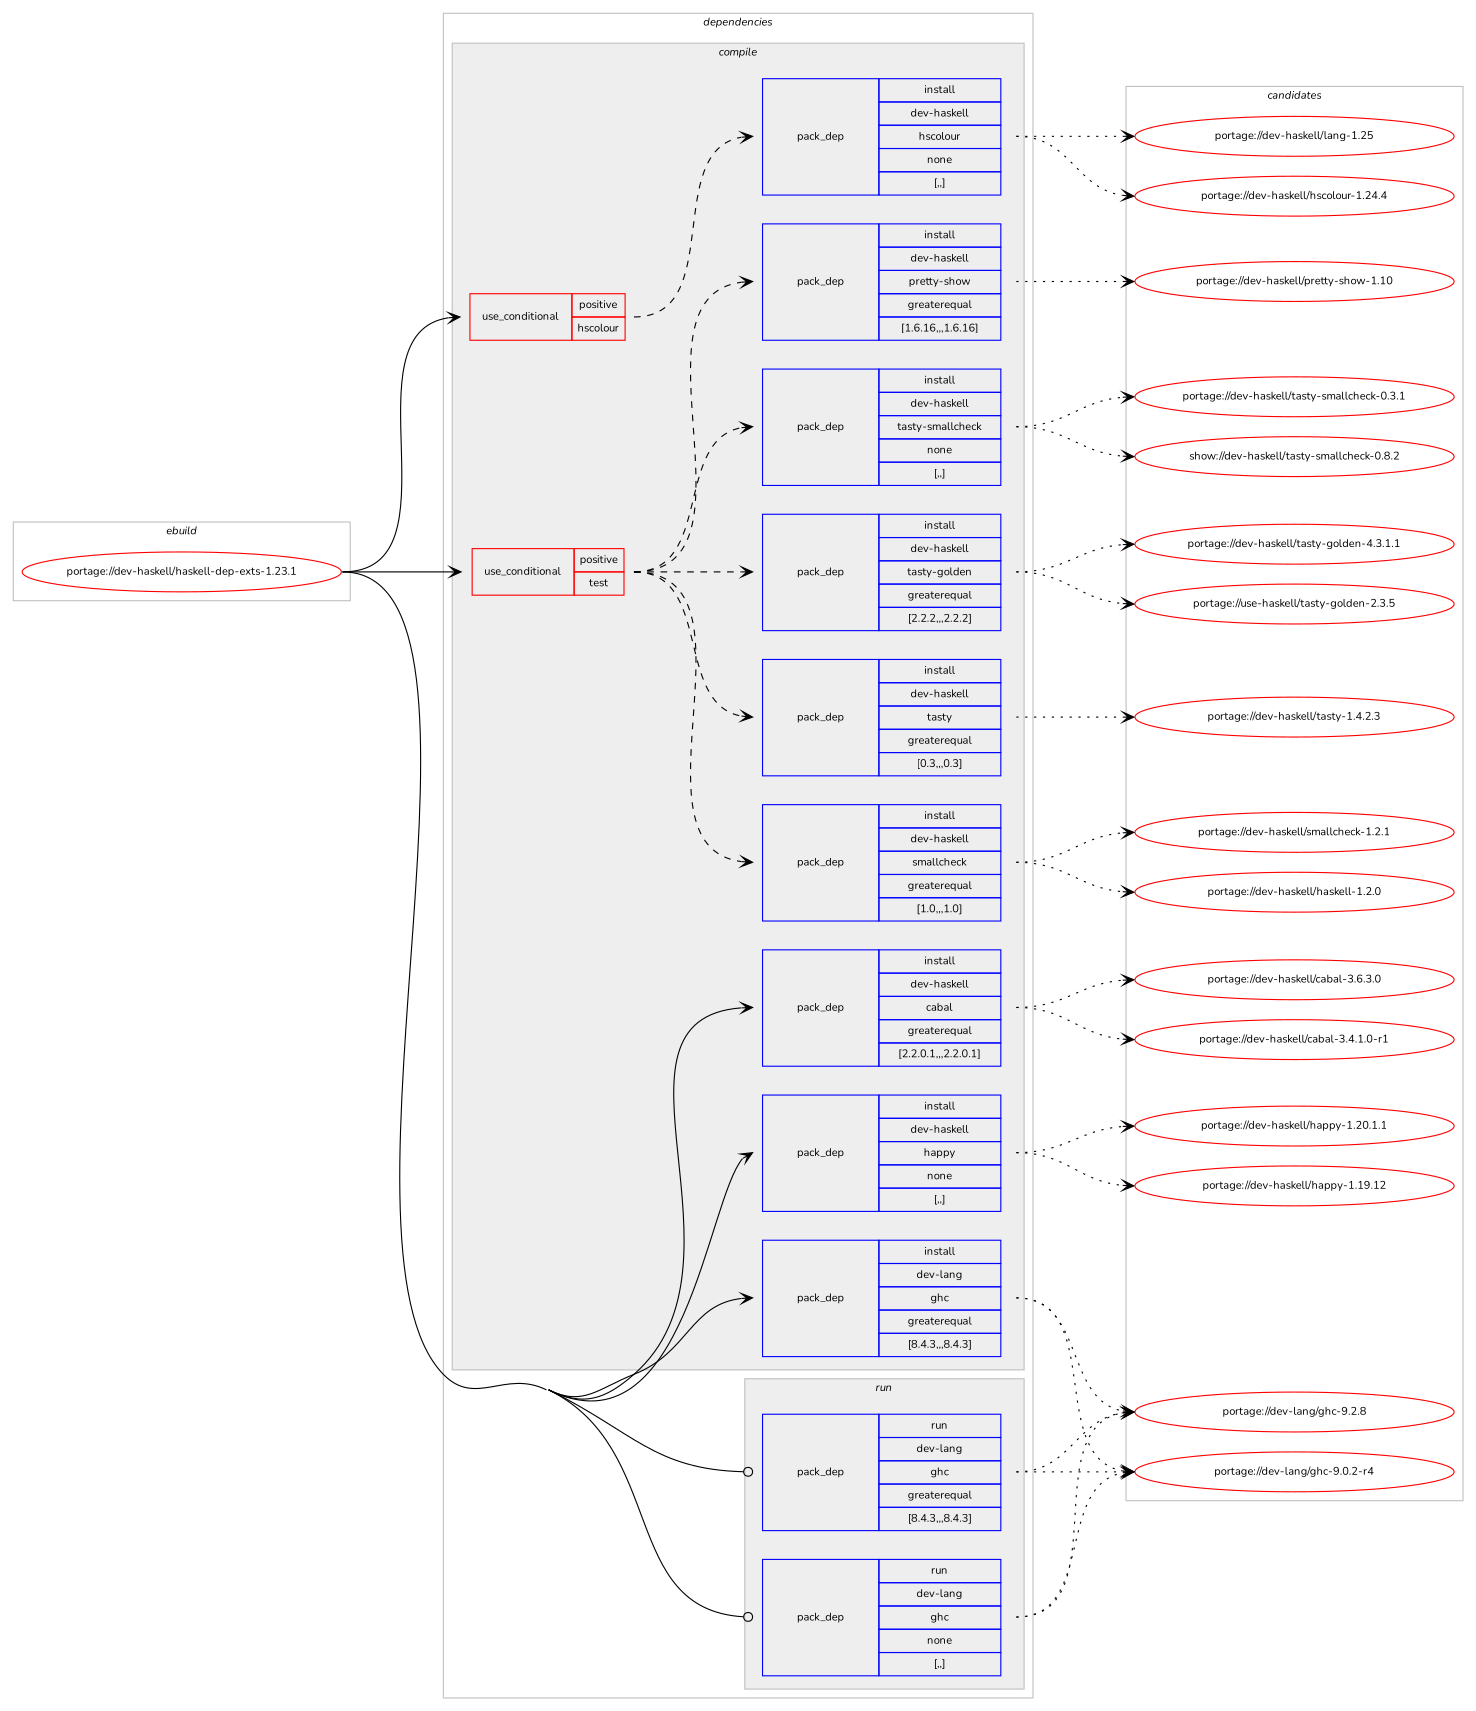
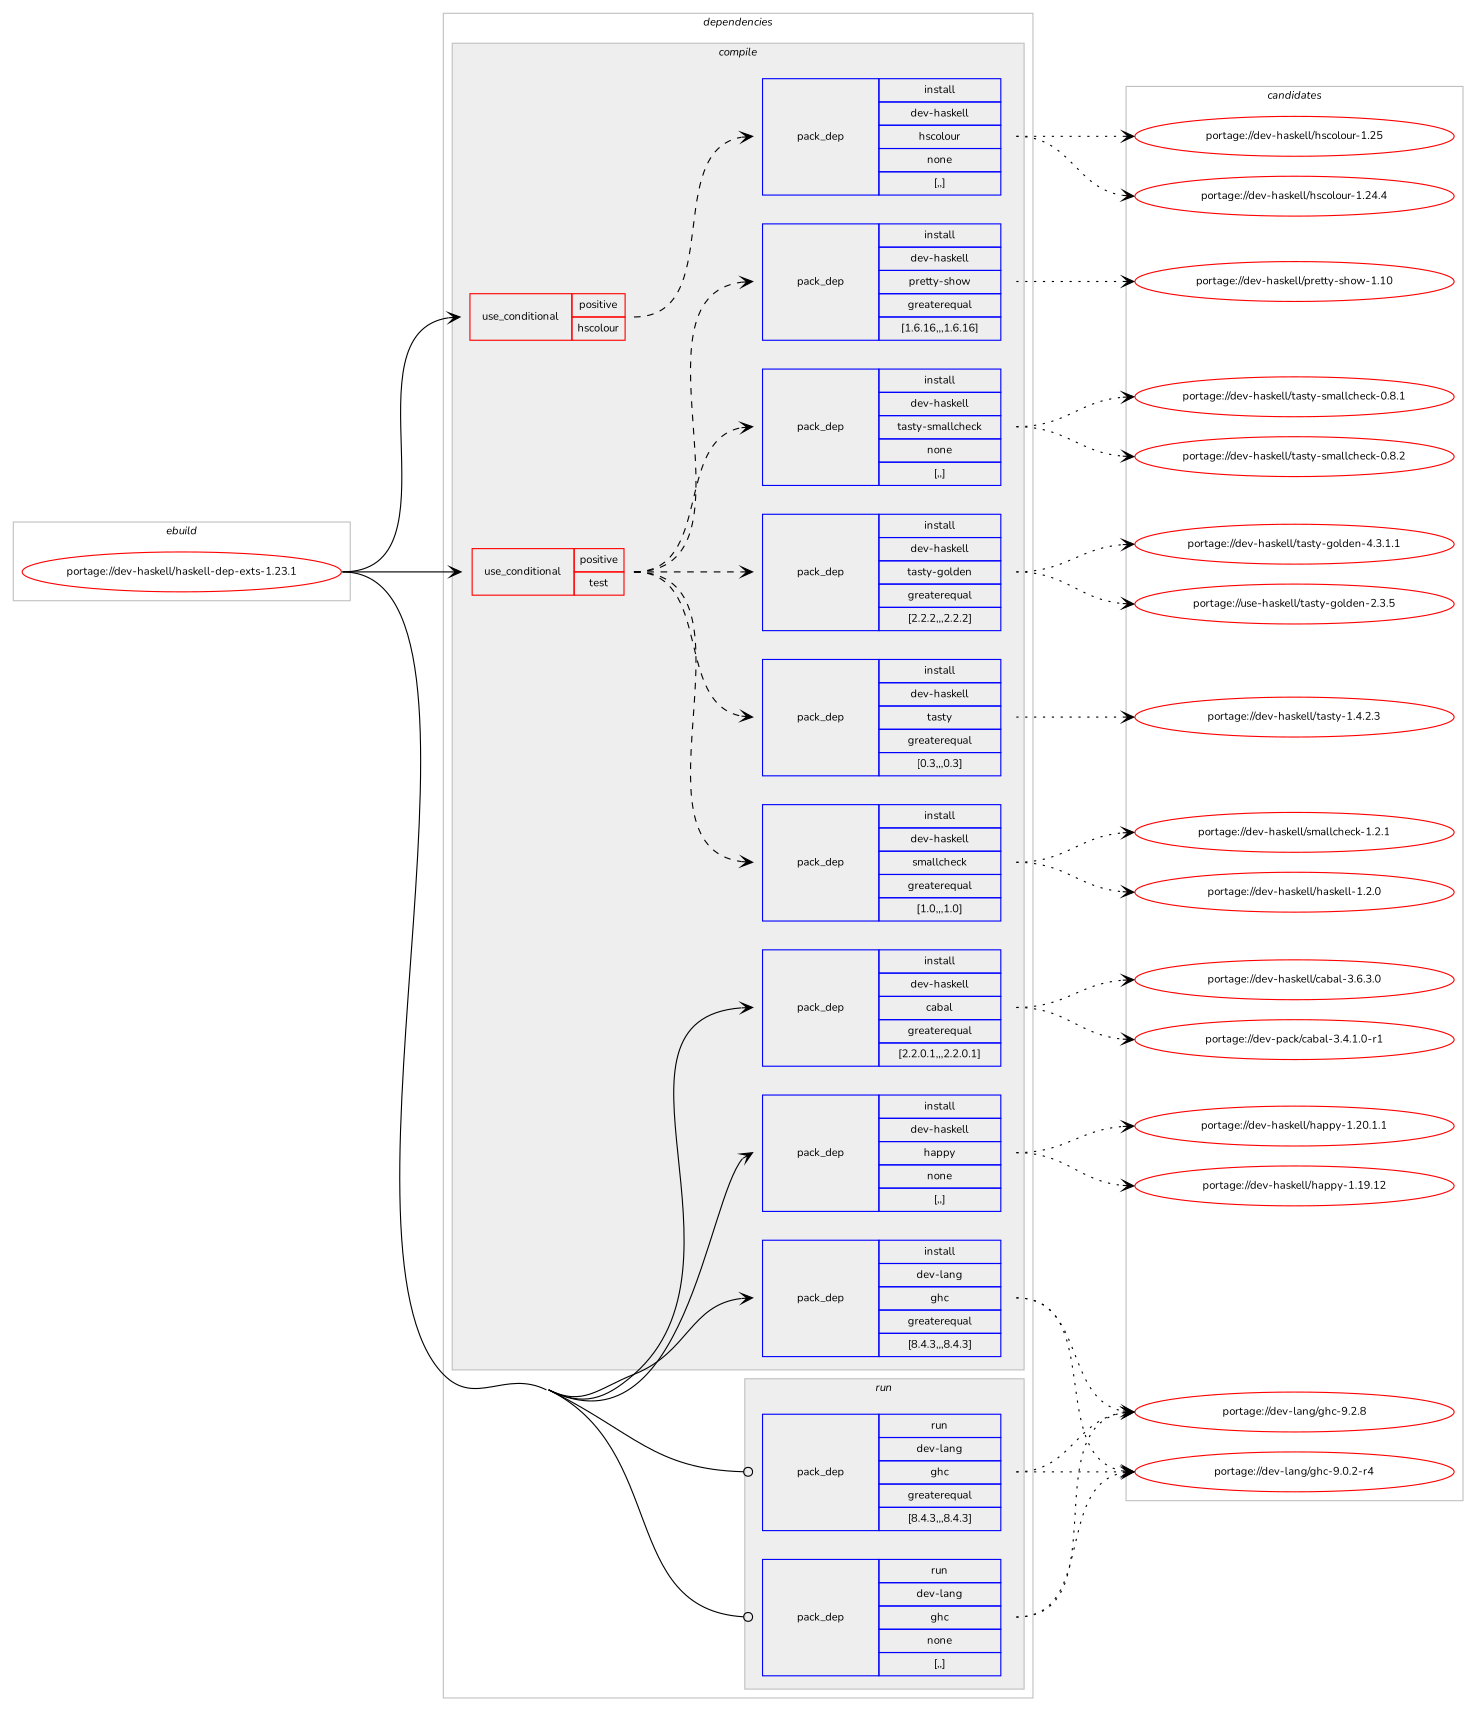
node "portage://dev-haskell/lang-1.25": label "portage://dev-haskell/lang-1.25" -> "portage://dev-haskell/hscolour-1.25"
node "portage://dev-haskell/tasty-smallcheck-0.3.1": label "portage://dev-haskell/tasty-smallcheck-0.3.1" -> "portage://dev-haskell/tasty-smallcheck-0.8.1"
node "show://dev-haskell/tasty-smallcheck-0.8.2": label "show://dev-haskell/tasty-smallcheck-0.8.2" -> "portage://dev-haskell/tasty-smallcheck-0.8.2"
node "portage://dev-haskell/cabal-3.4.1.0-r1": label "portage://dev-haskell/cabal-3.4.1.0-r1" -> "portage://dev-pack/cabal-3.4.1.0-r1"
